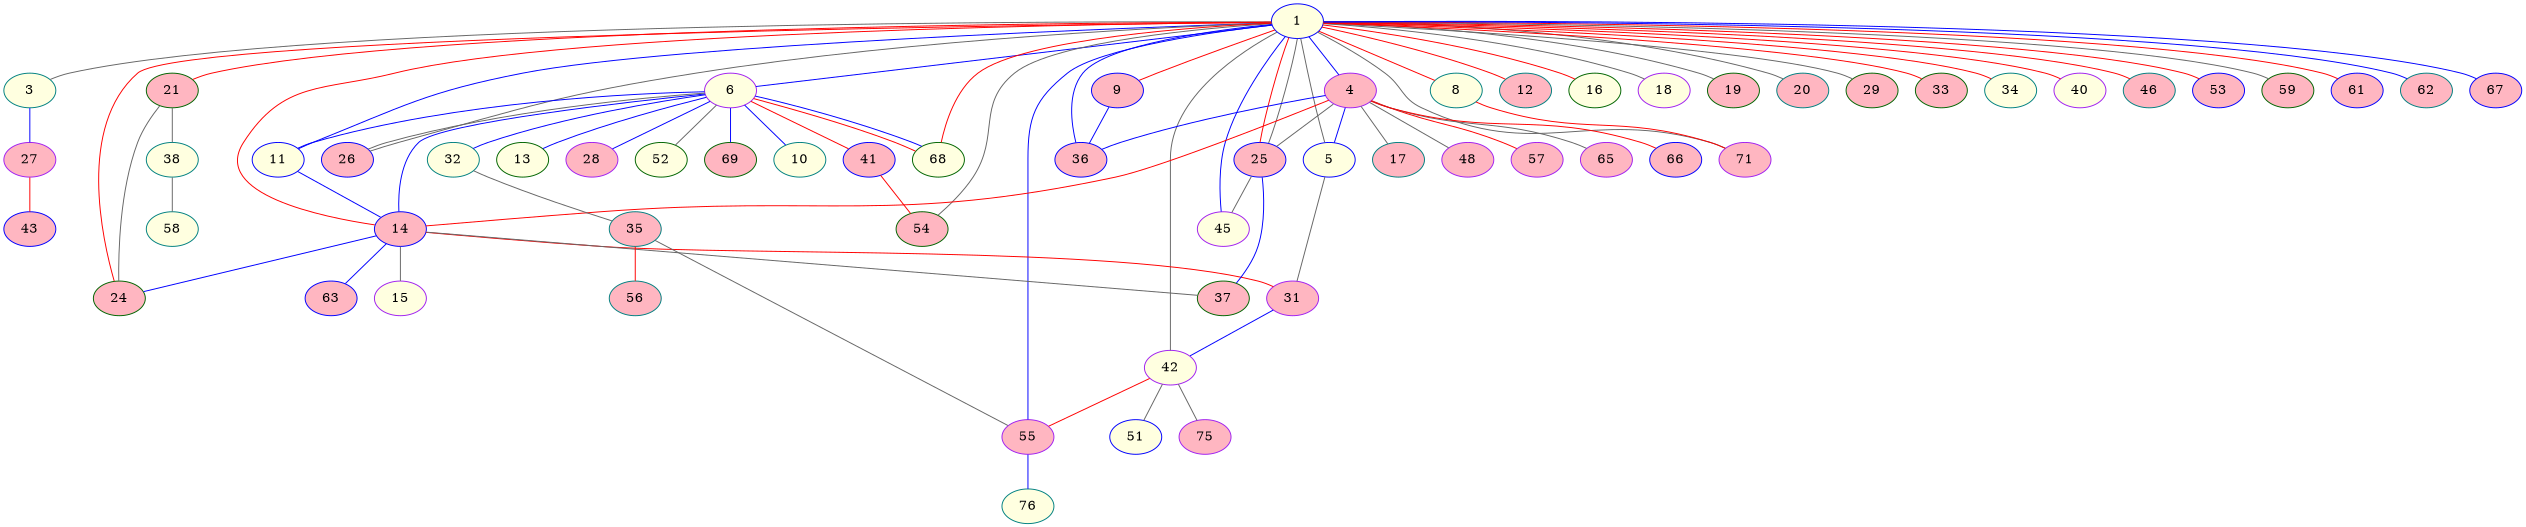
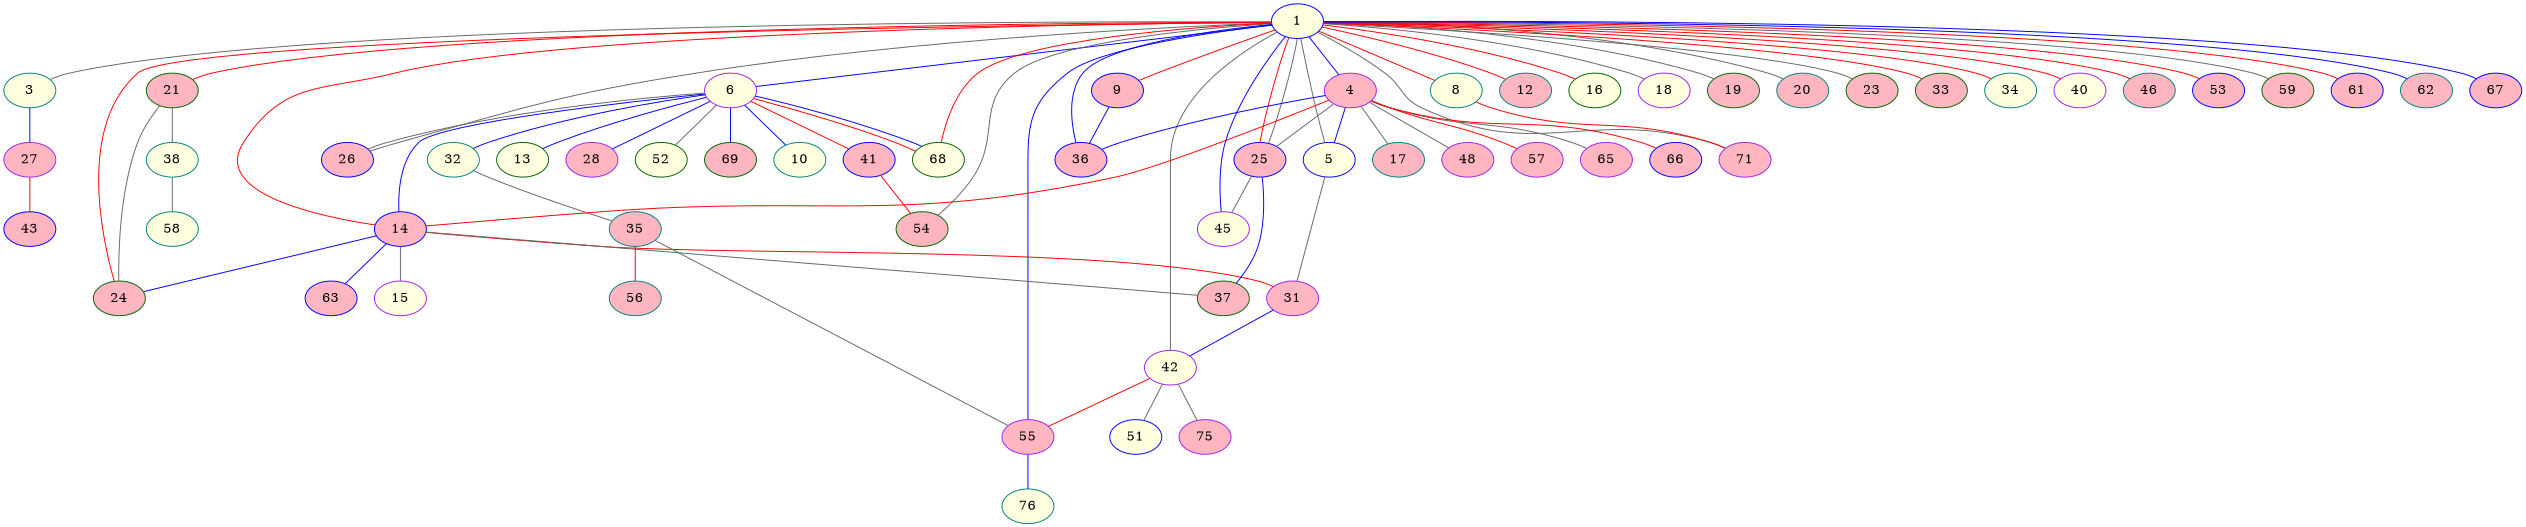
node "29": label "29" -> "23"
node "11": removed
